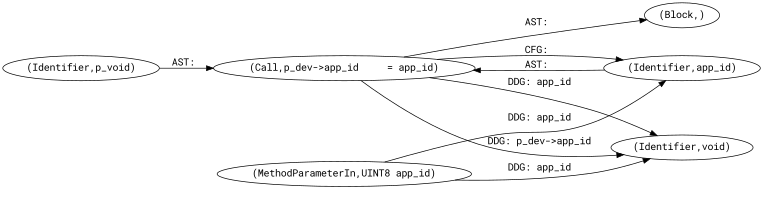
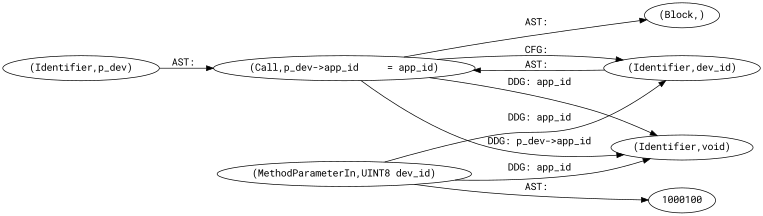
node "(Identifier,p_void)": label "(Identifier,p_void)" -> "(Identifier,p_dev)"
node "(Identifier,app_id)": label "(Identifier,app_id)" -> "(Identifier,dev_id)"
node "(MethodParameterIn,UINT8 app_id)": label "(MethodParameterIn,UINT8 app_id)" -> "(MethodParameterIn,UINT8 dev_id)"
node "1000100": added
